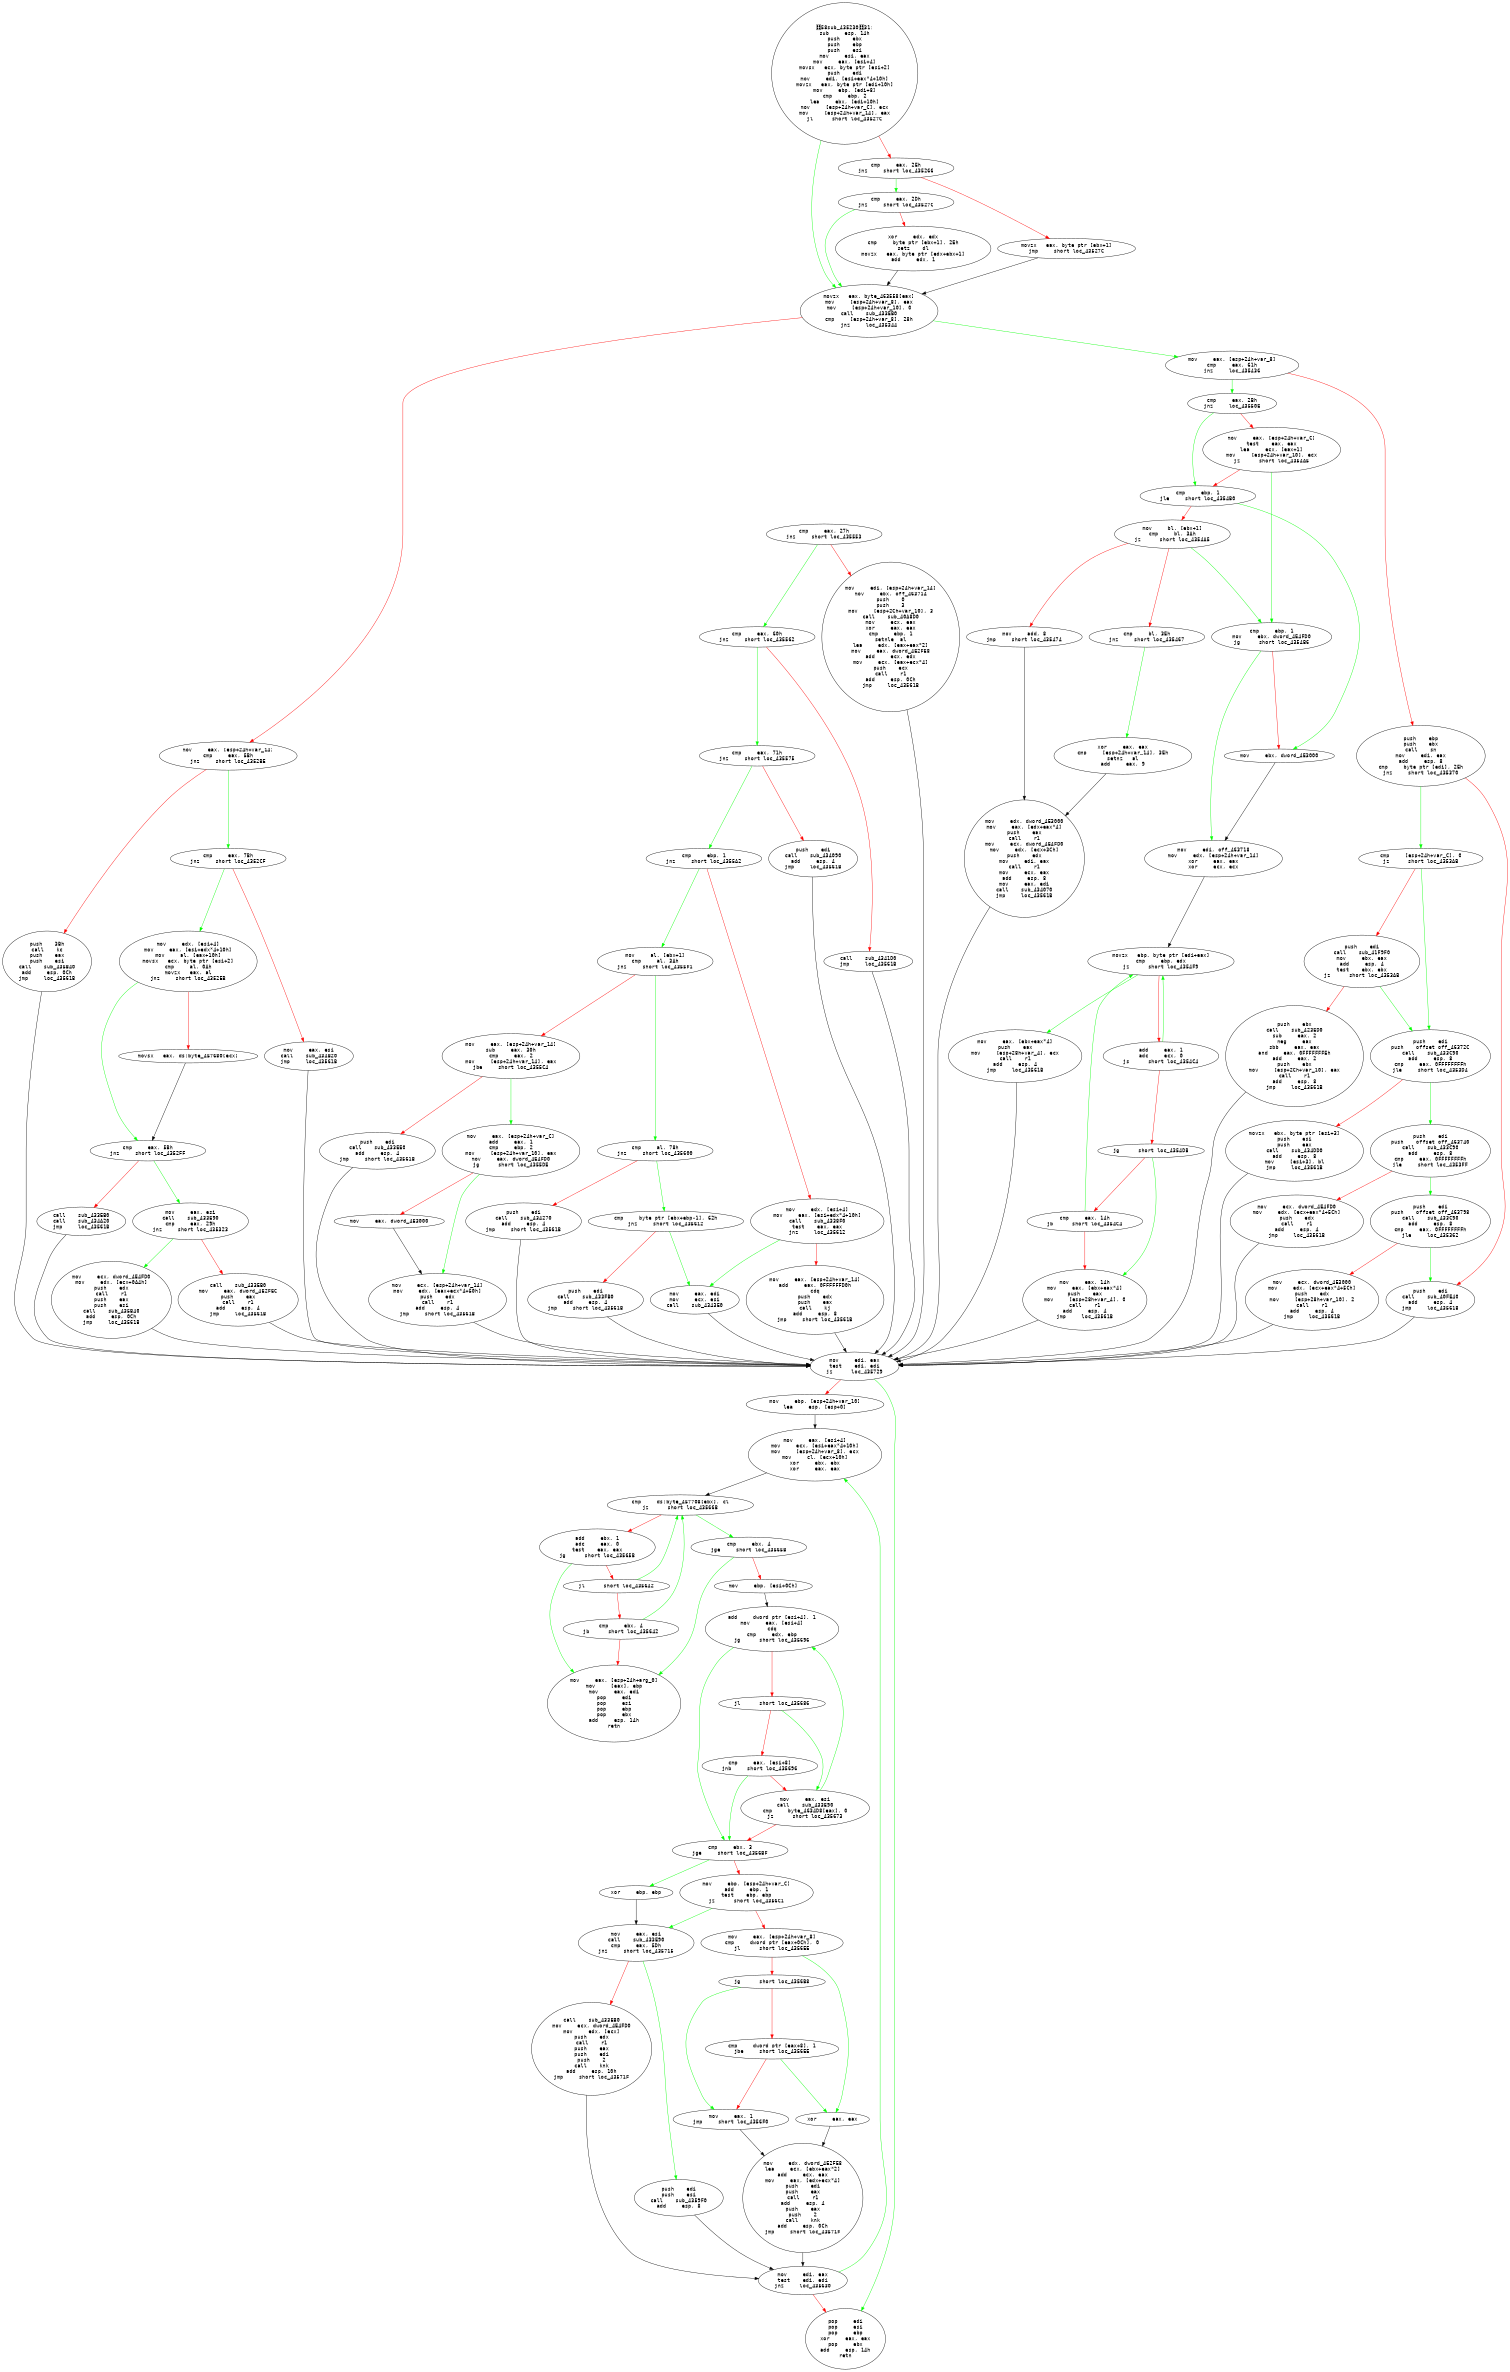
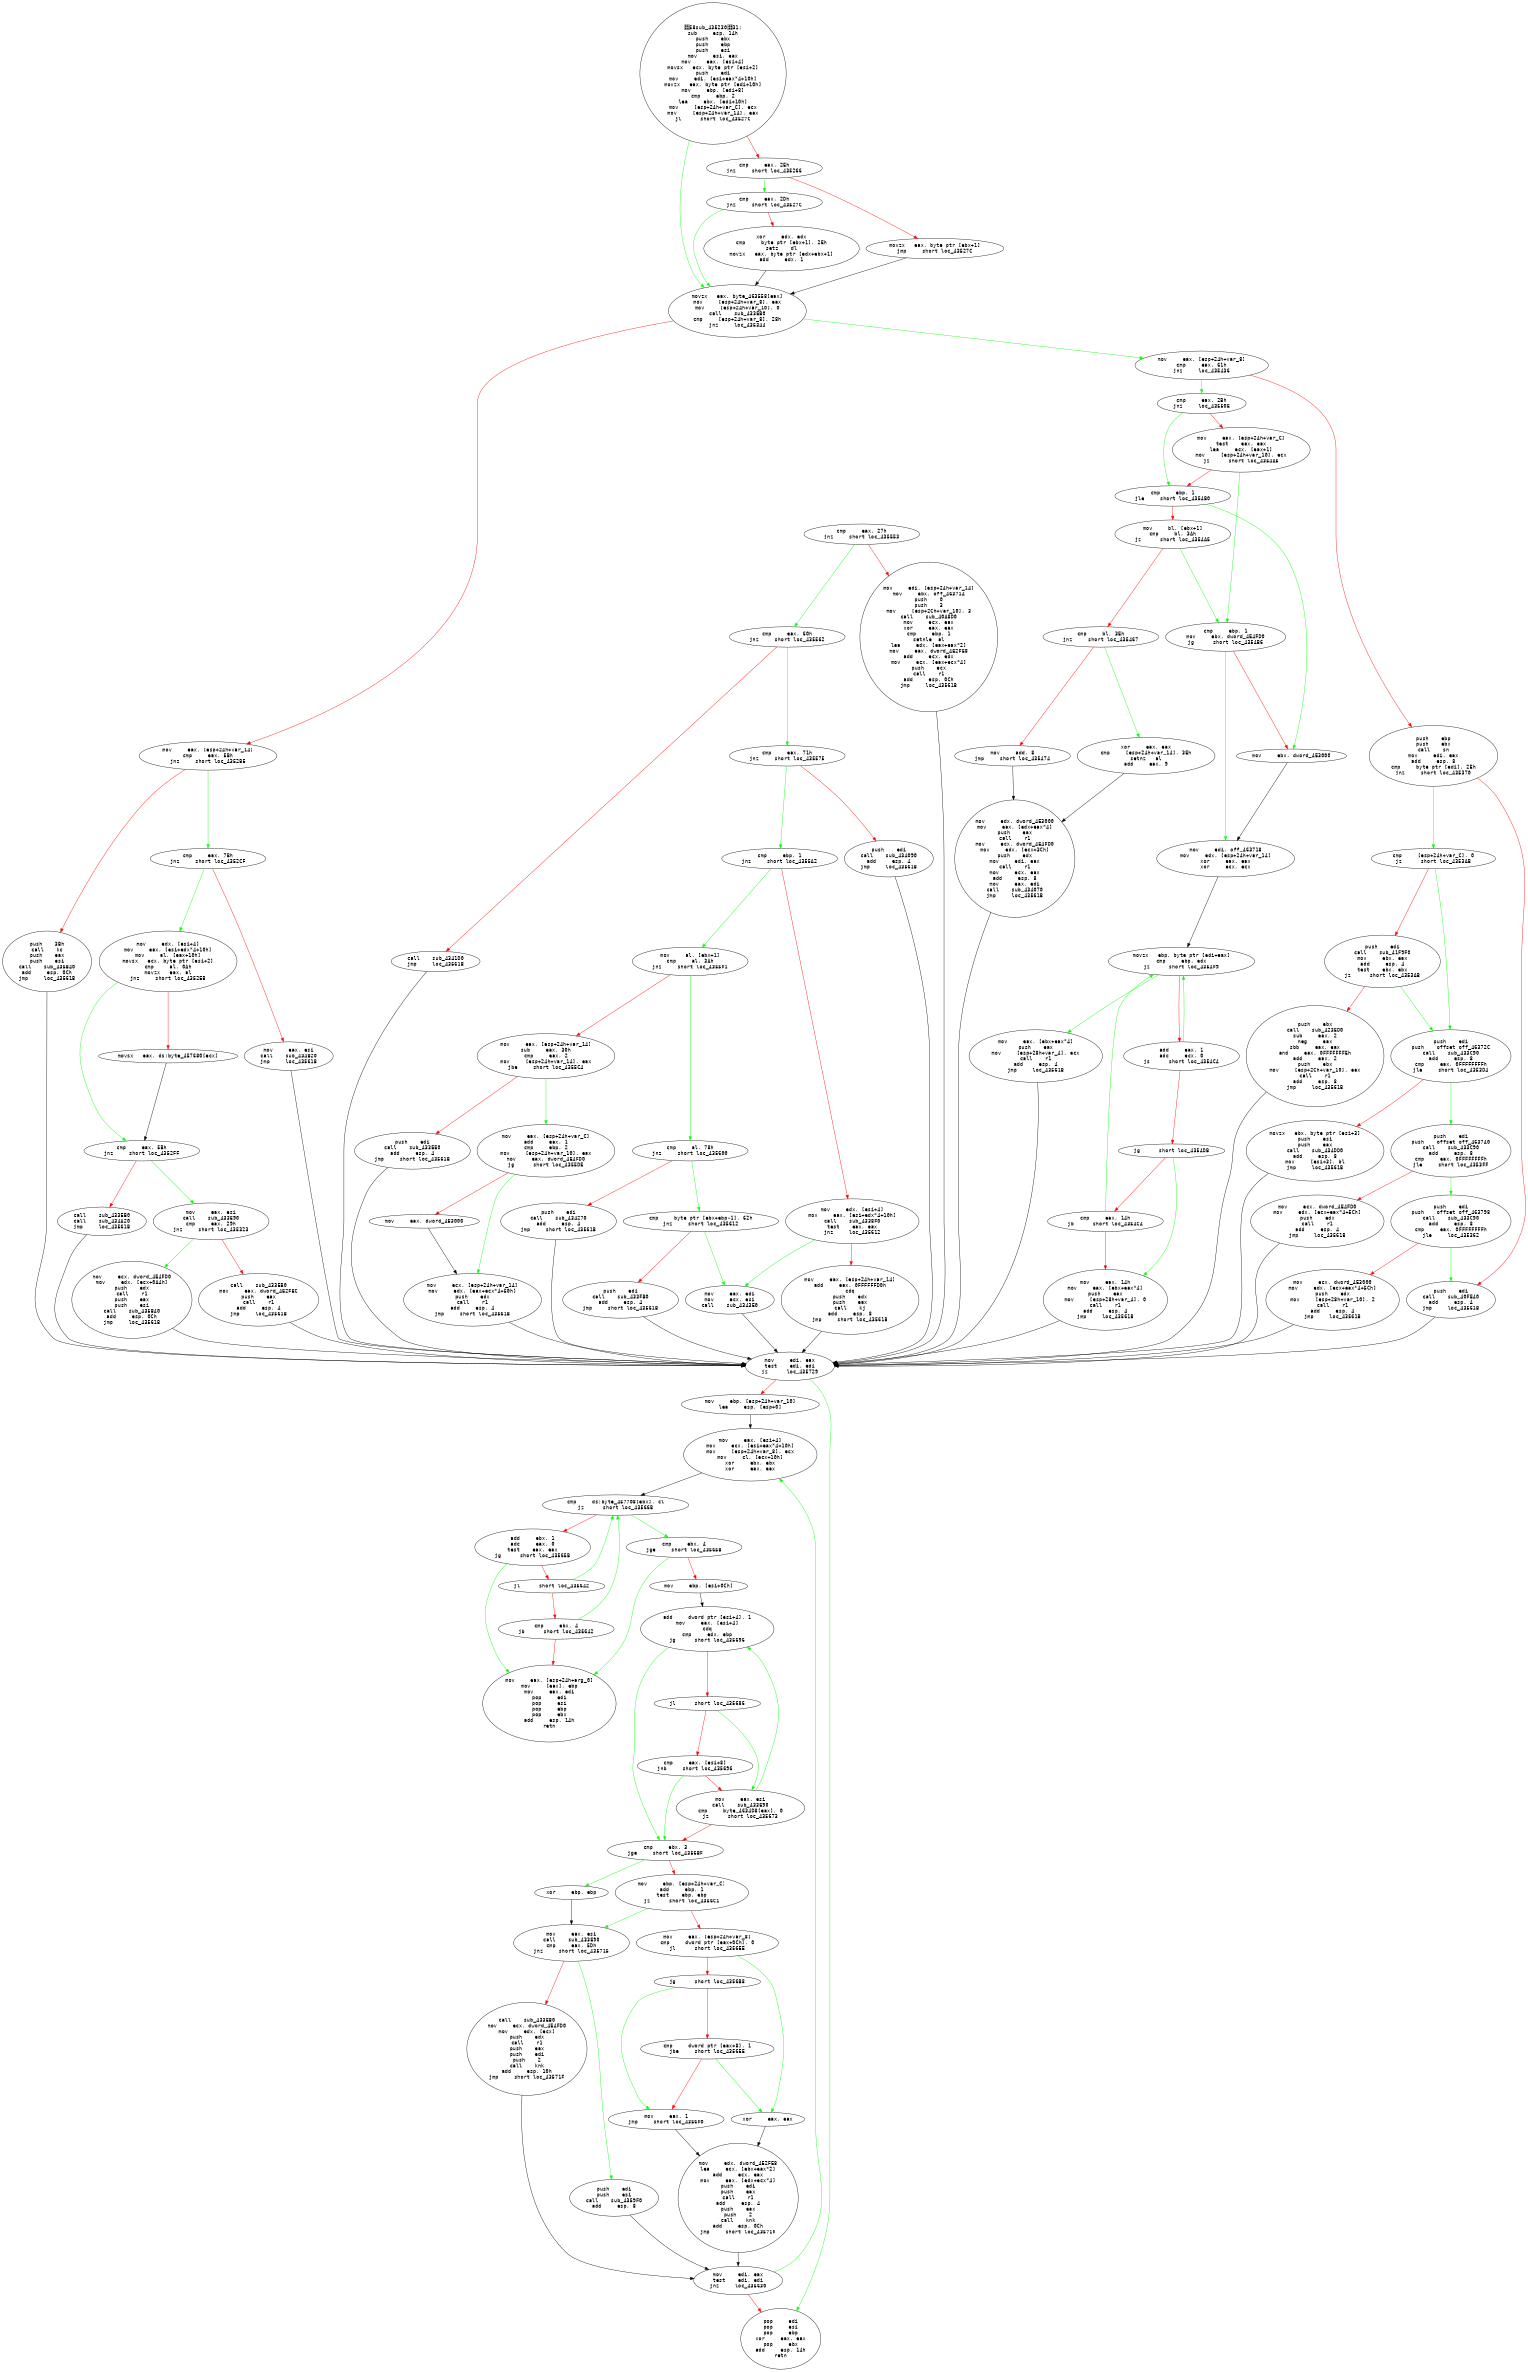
edge "mov     bl, [ebx+1] cmp     bl, 3Ah jz      short loc_4354A5" -> "mov     add, 8 jmp     short loc_435474": now "cmp     bl, 3Eh jnz     short loc_435467" -> "mov     add, 8 jmp     short loc_435474"
